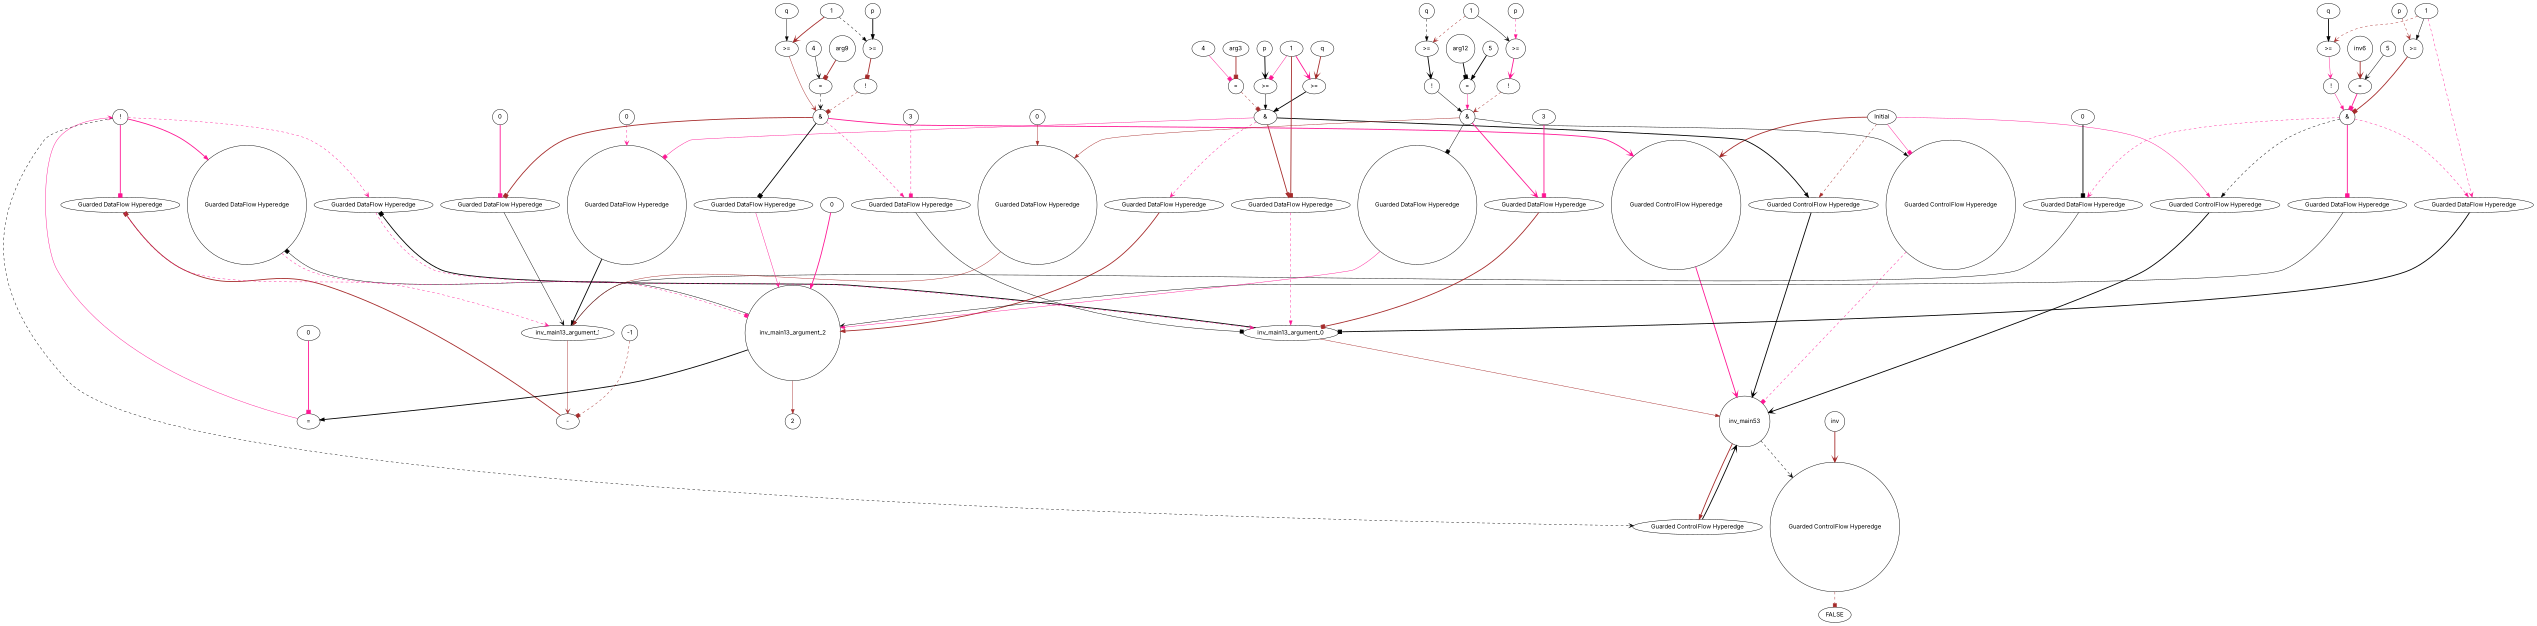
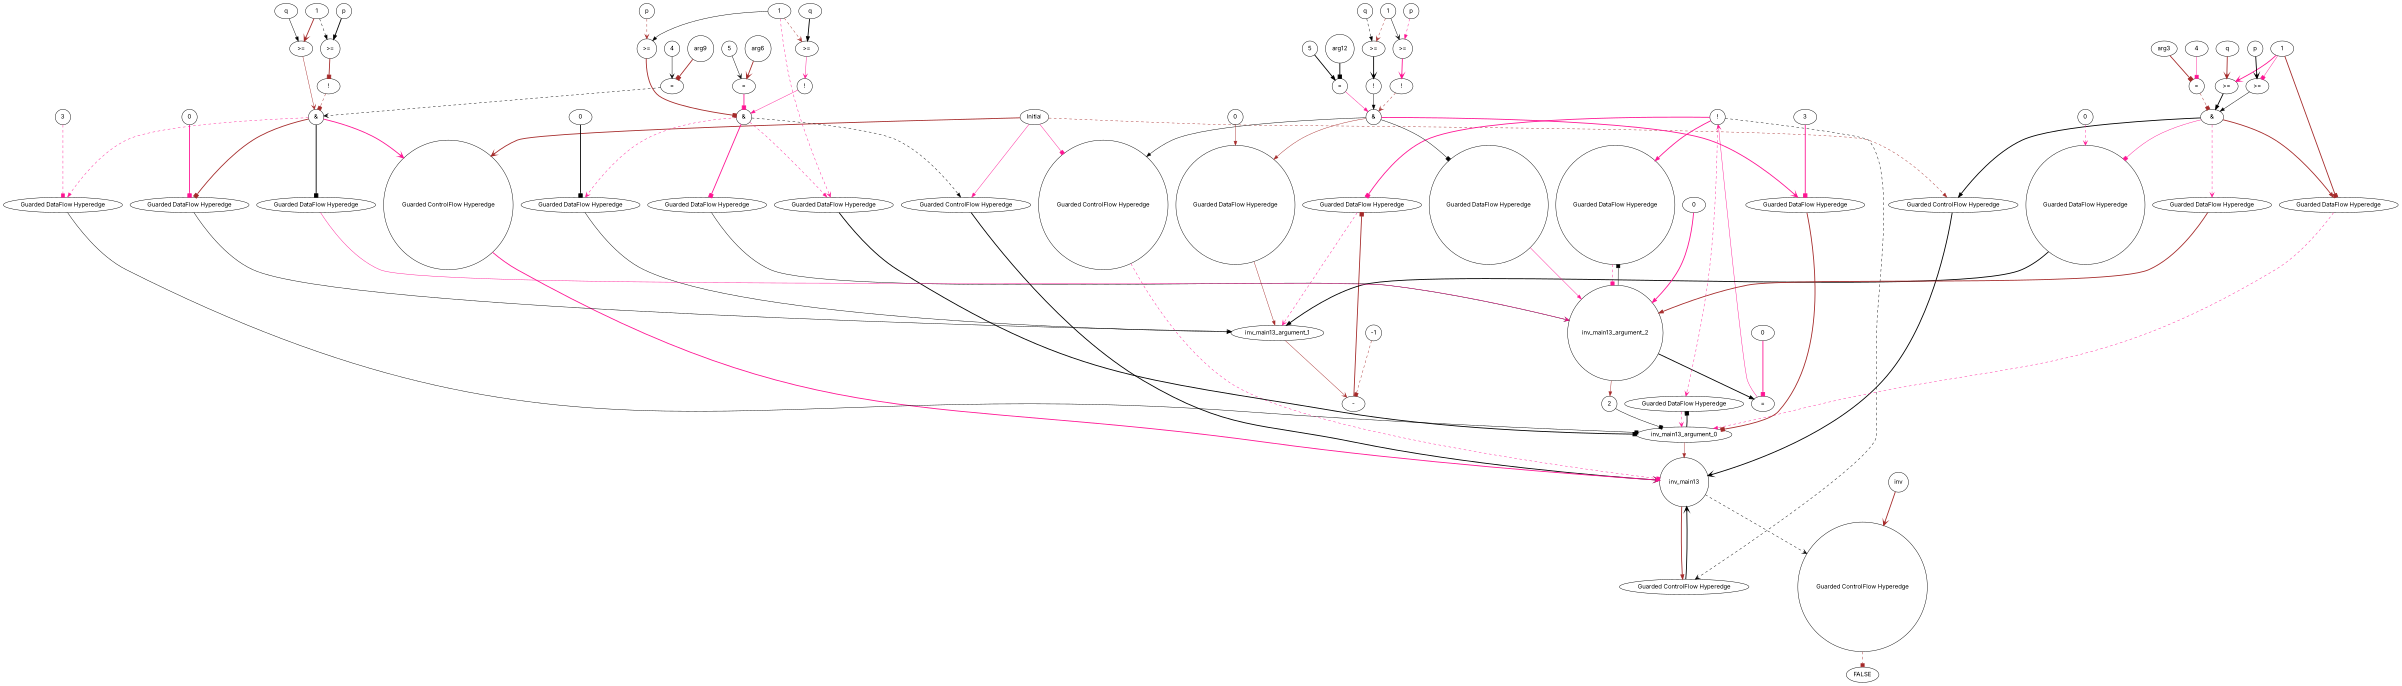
node "inv6": label "inv6" -> "arg6"
edge "2" -> "inv_main13_argument_0": added
node "inv_main53": label "inv_main53" -> "inv_main13"
